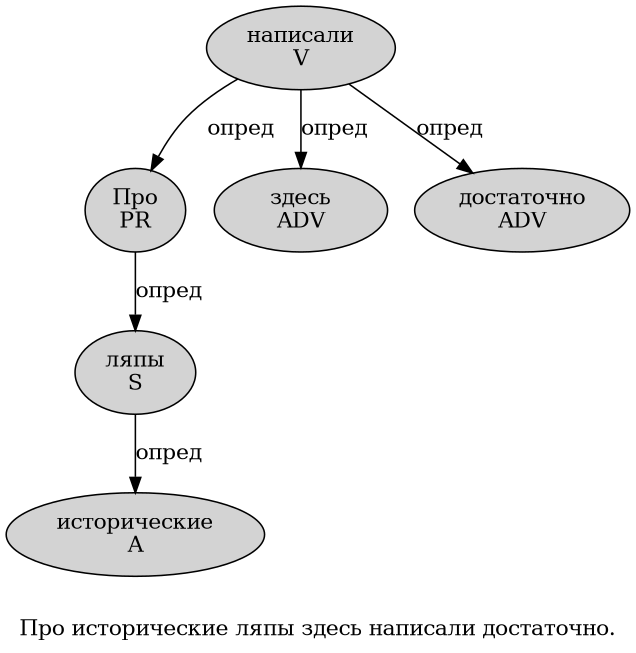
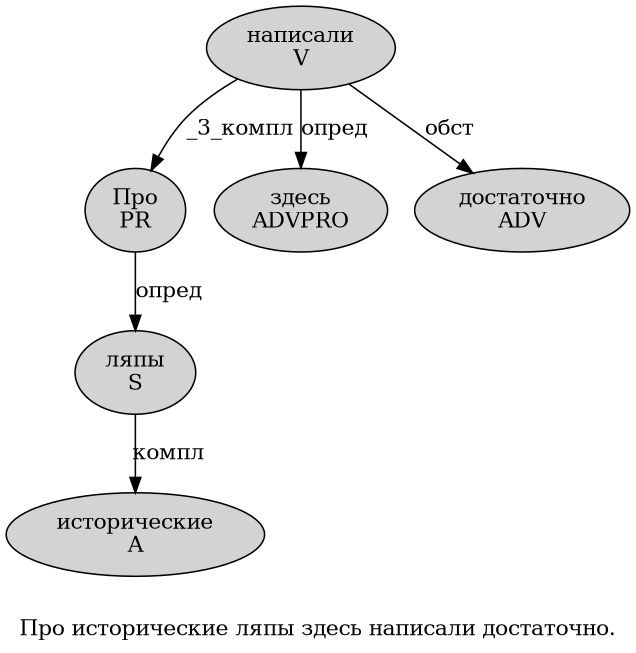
edge "написали V" -> "Про PR": label "опред" -> "_3_компл"
edge "написали V" -> "достаточно ADV": label "опред" -> "обст"
node "здесь ADV": label "здесь ADV" -> "здесь ADVPRO"
edge "ляпы S" -> "исторические A": label "опред" -> "компл"
